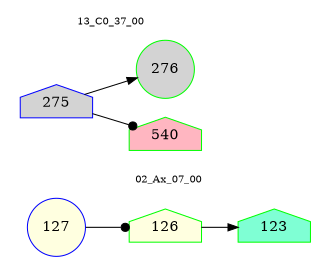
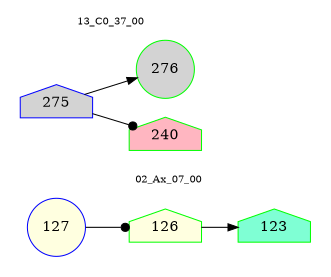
node "540": label "540" -> "240"
